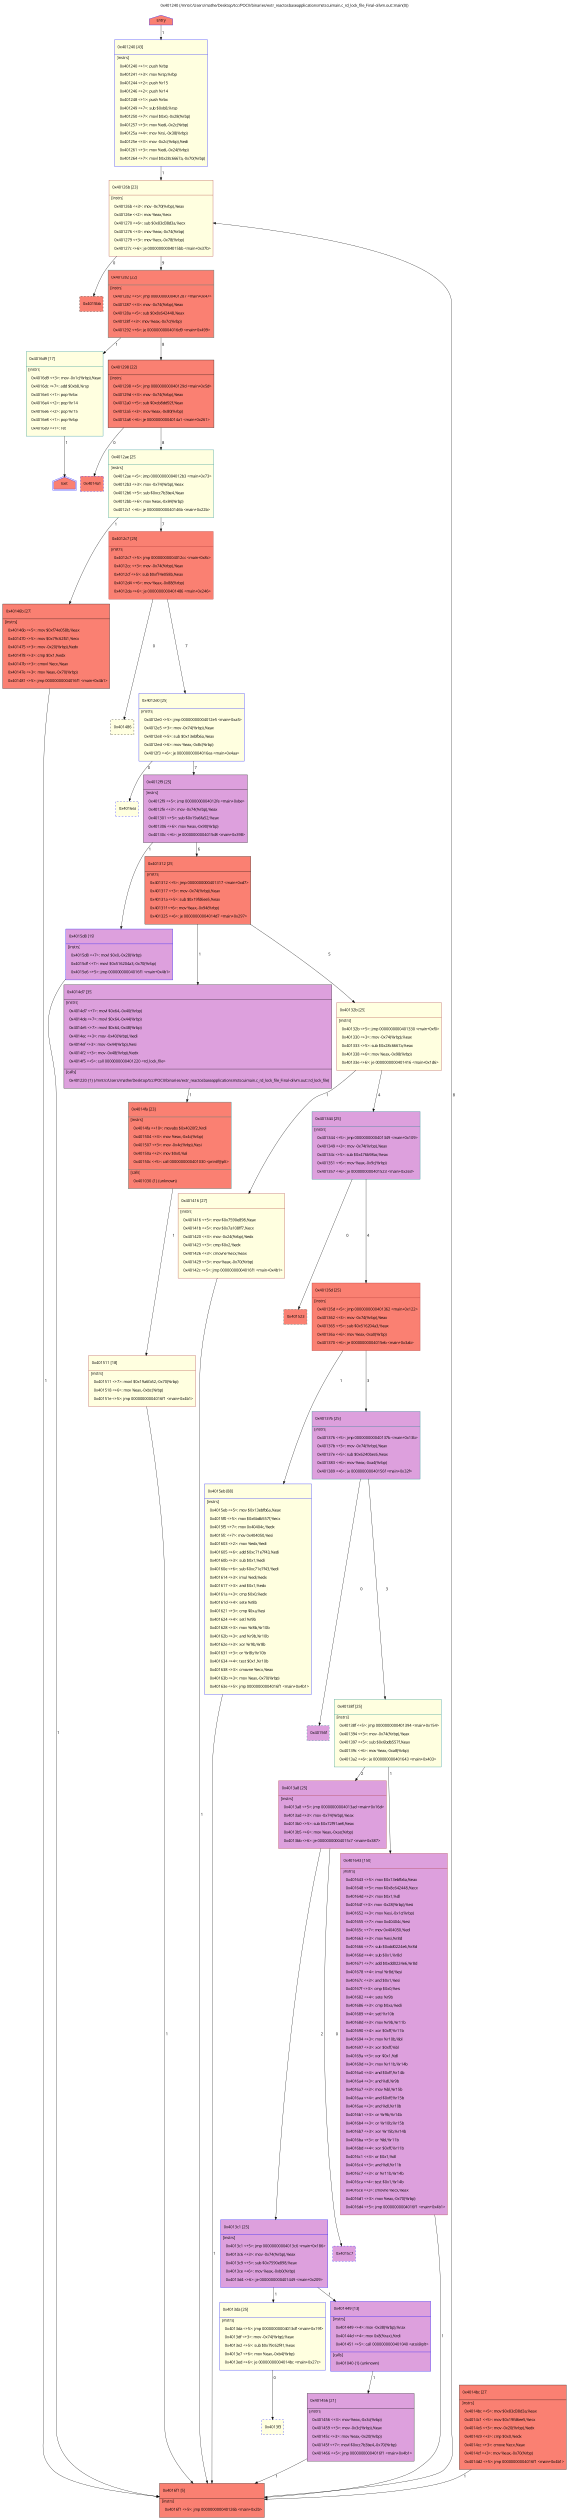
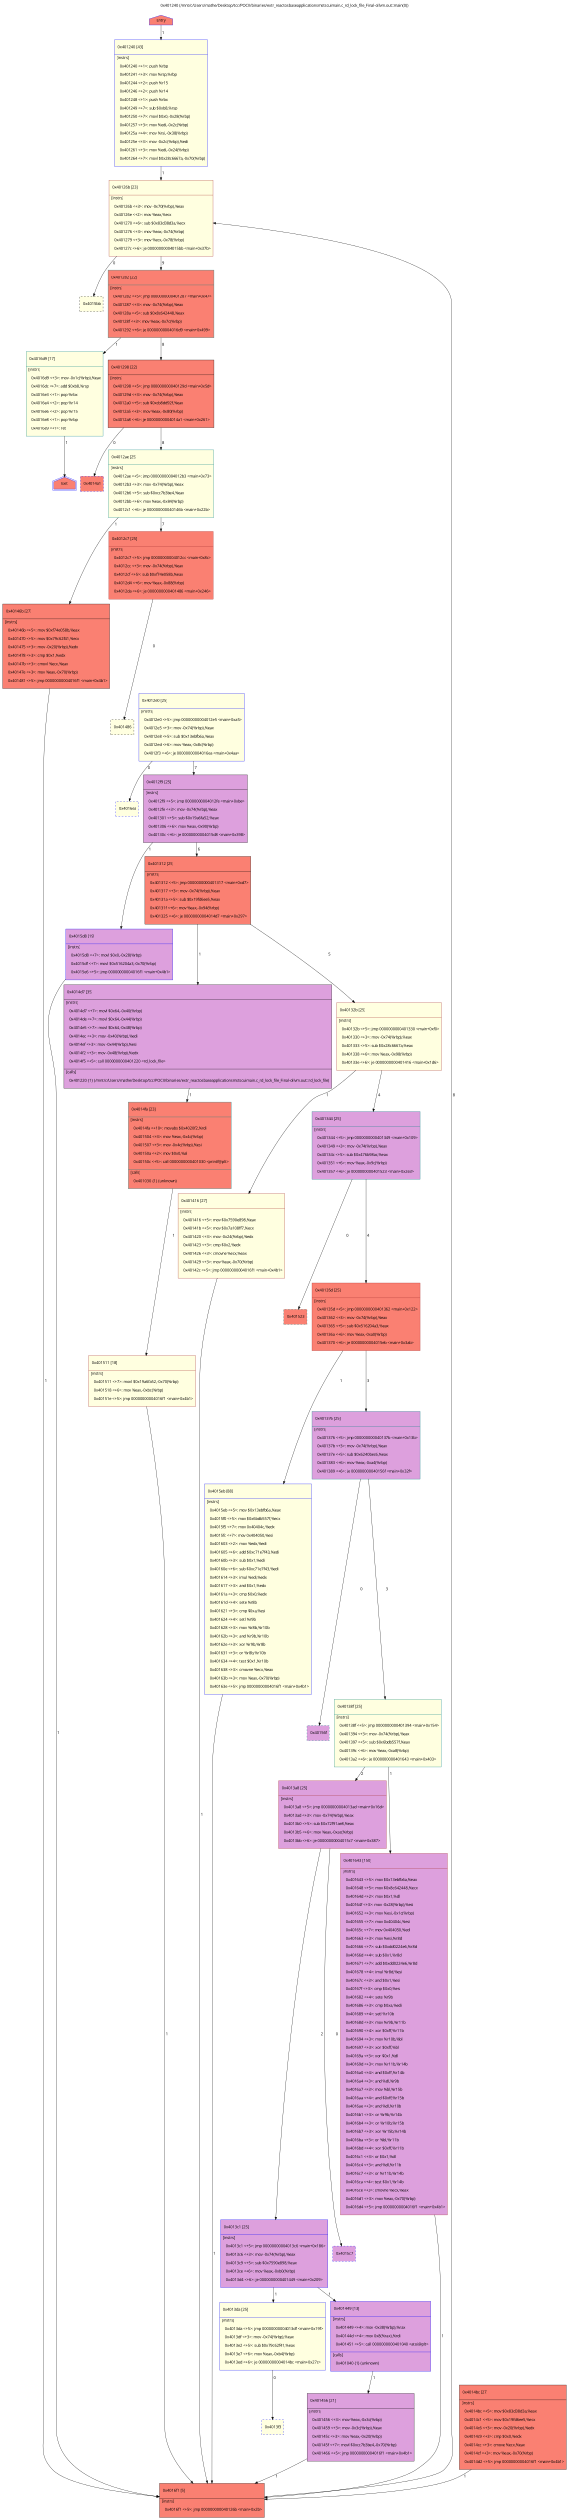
node "0x4015bb": fillcolor salmon -> lightyellow
edge "0x4012c7 [25]" -> "0x4012e0 [25]": removed, label "7"
